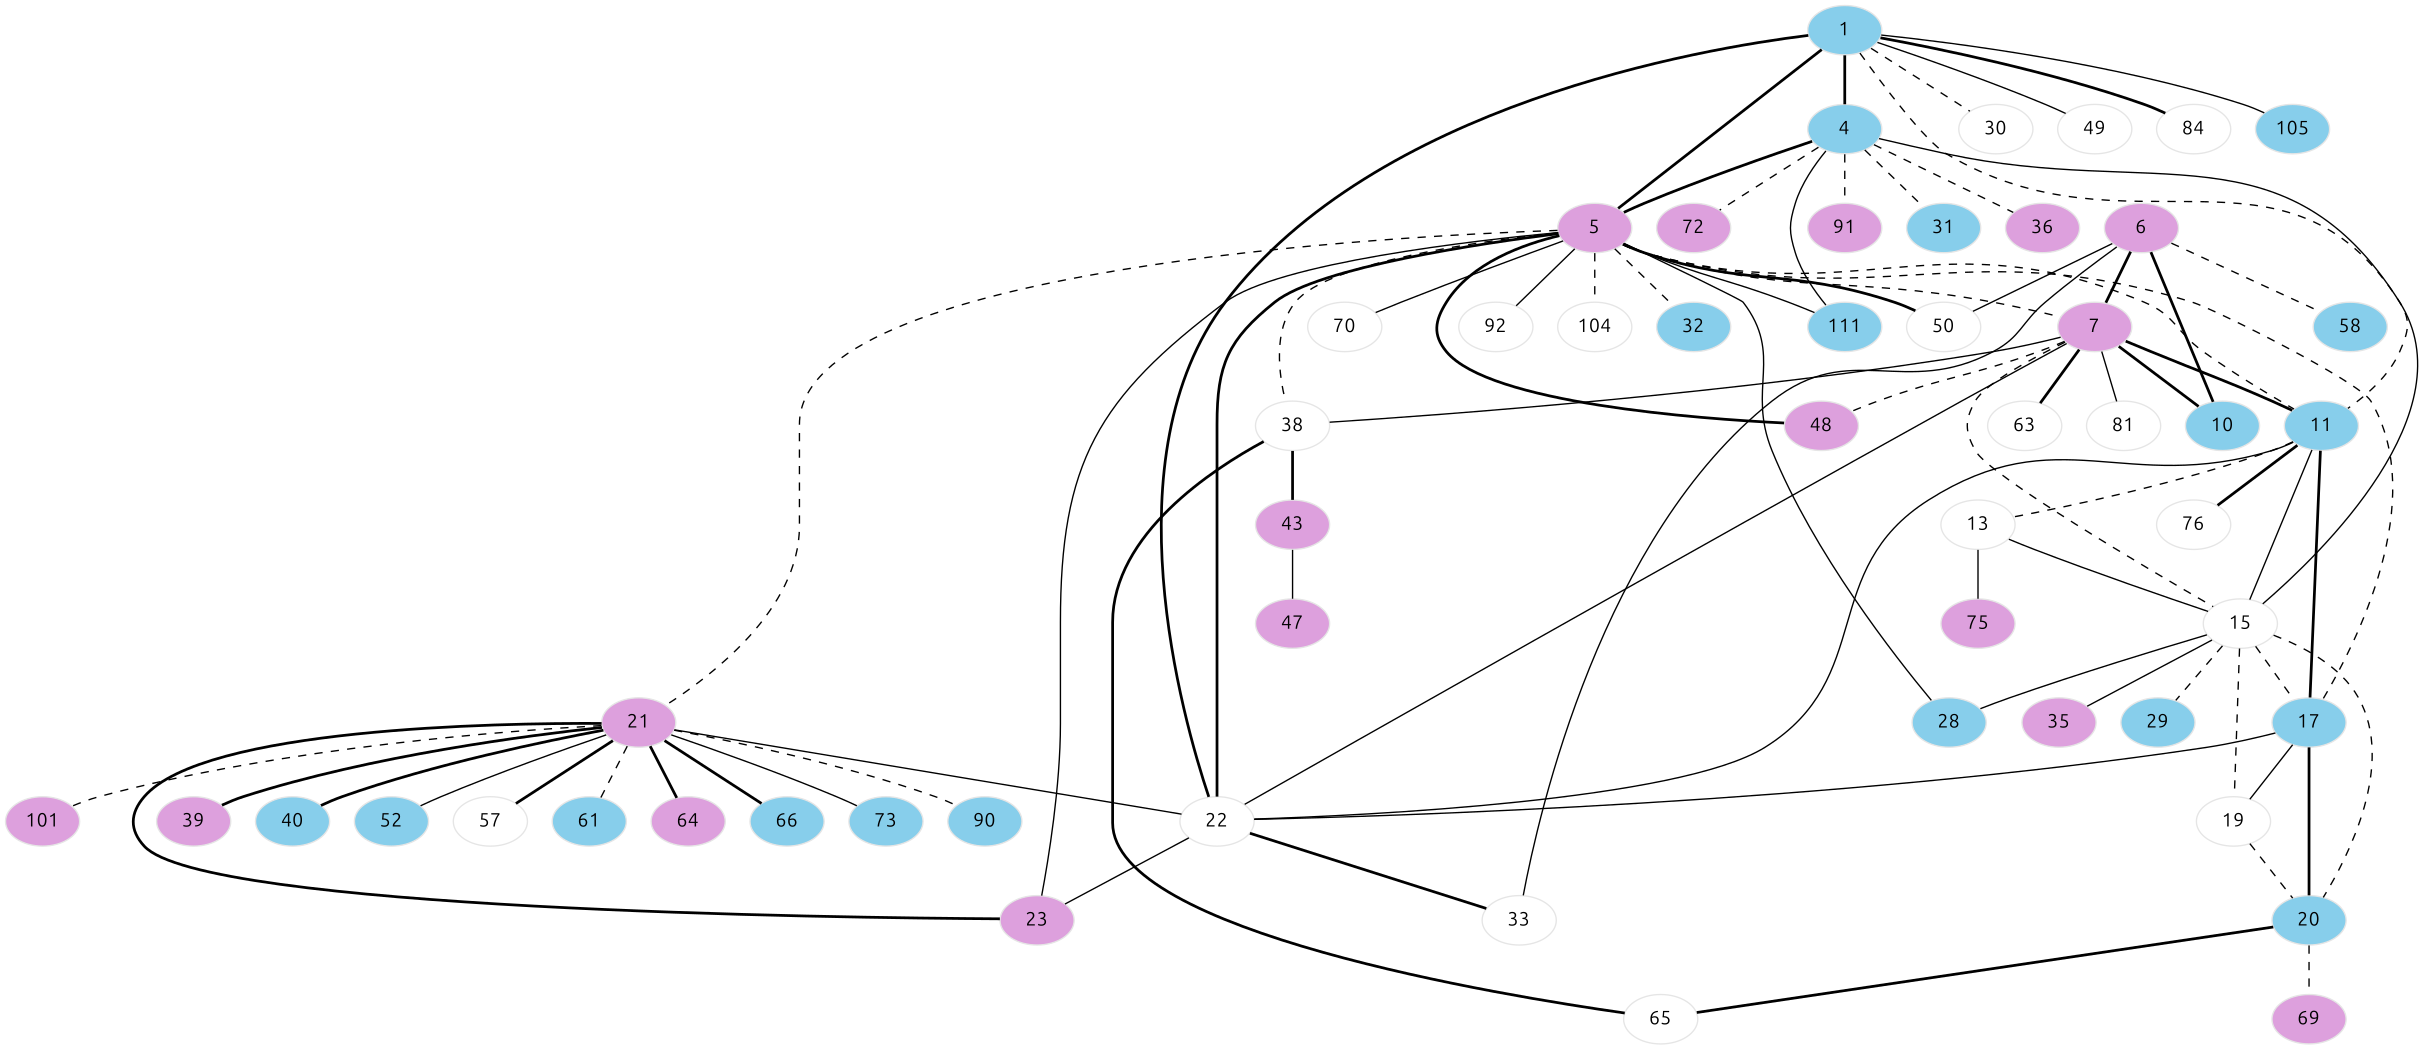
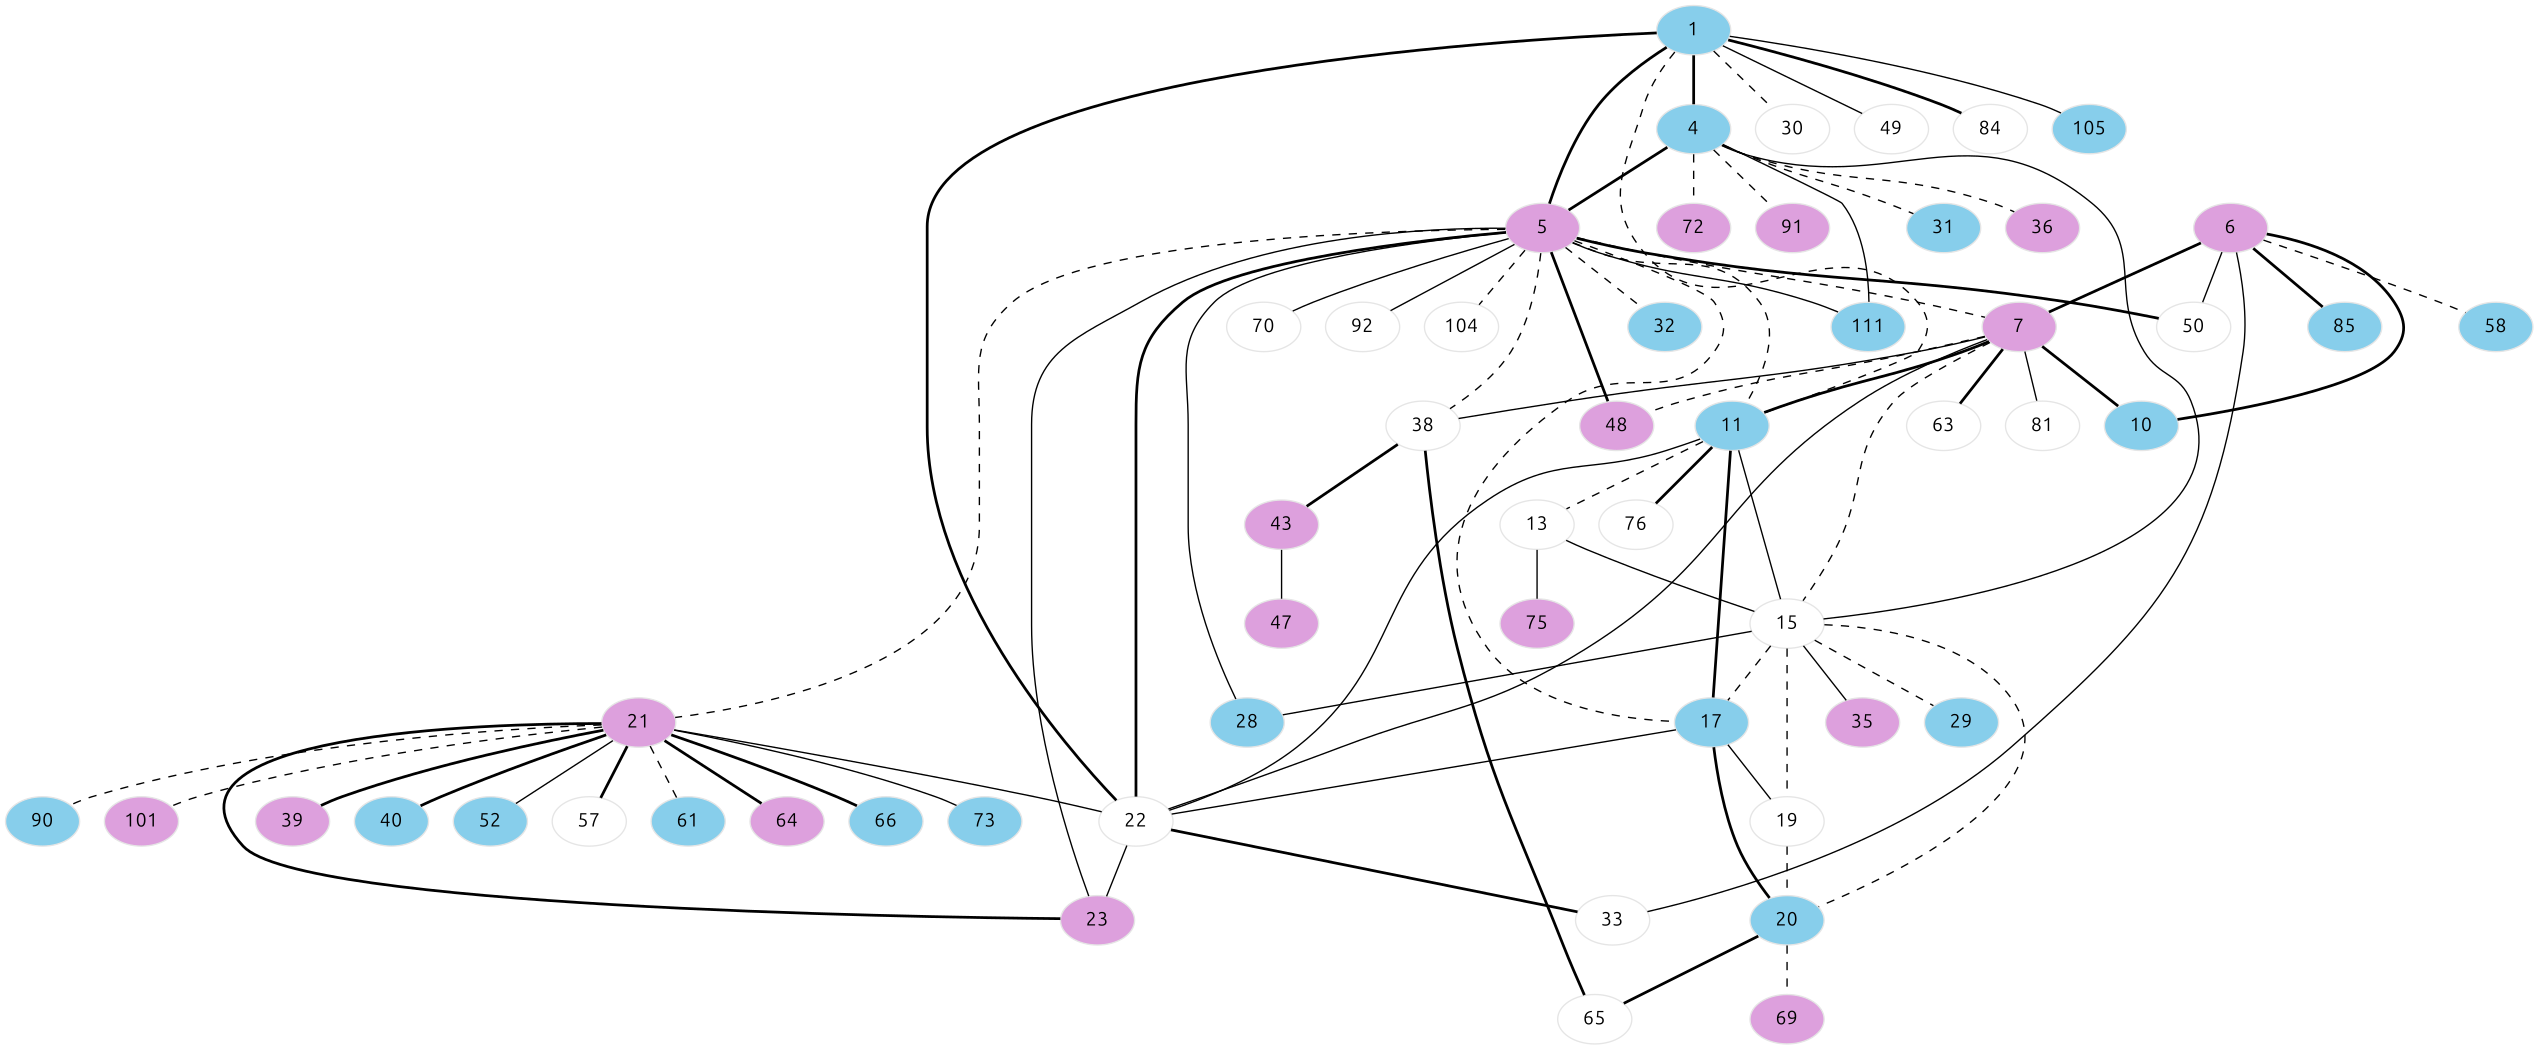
node "85": added
